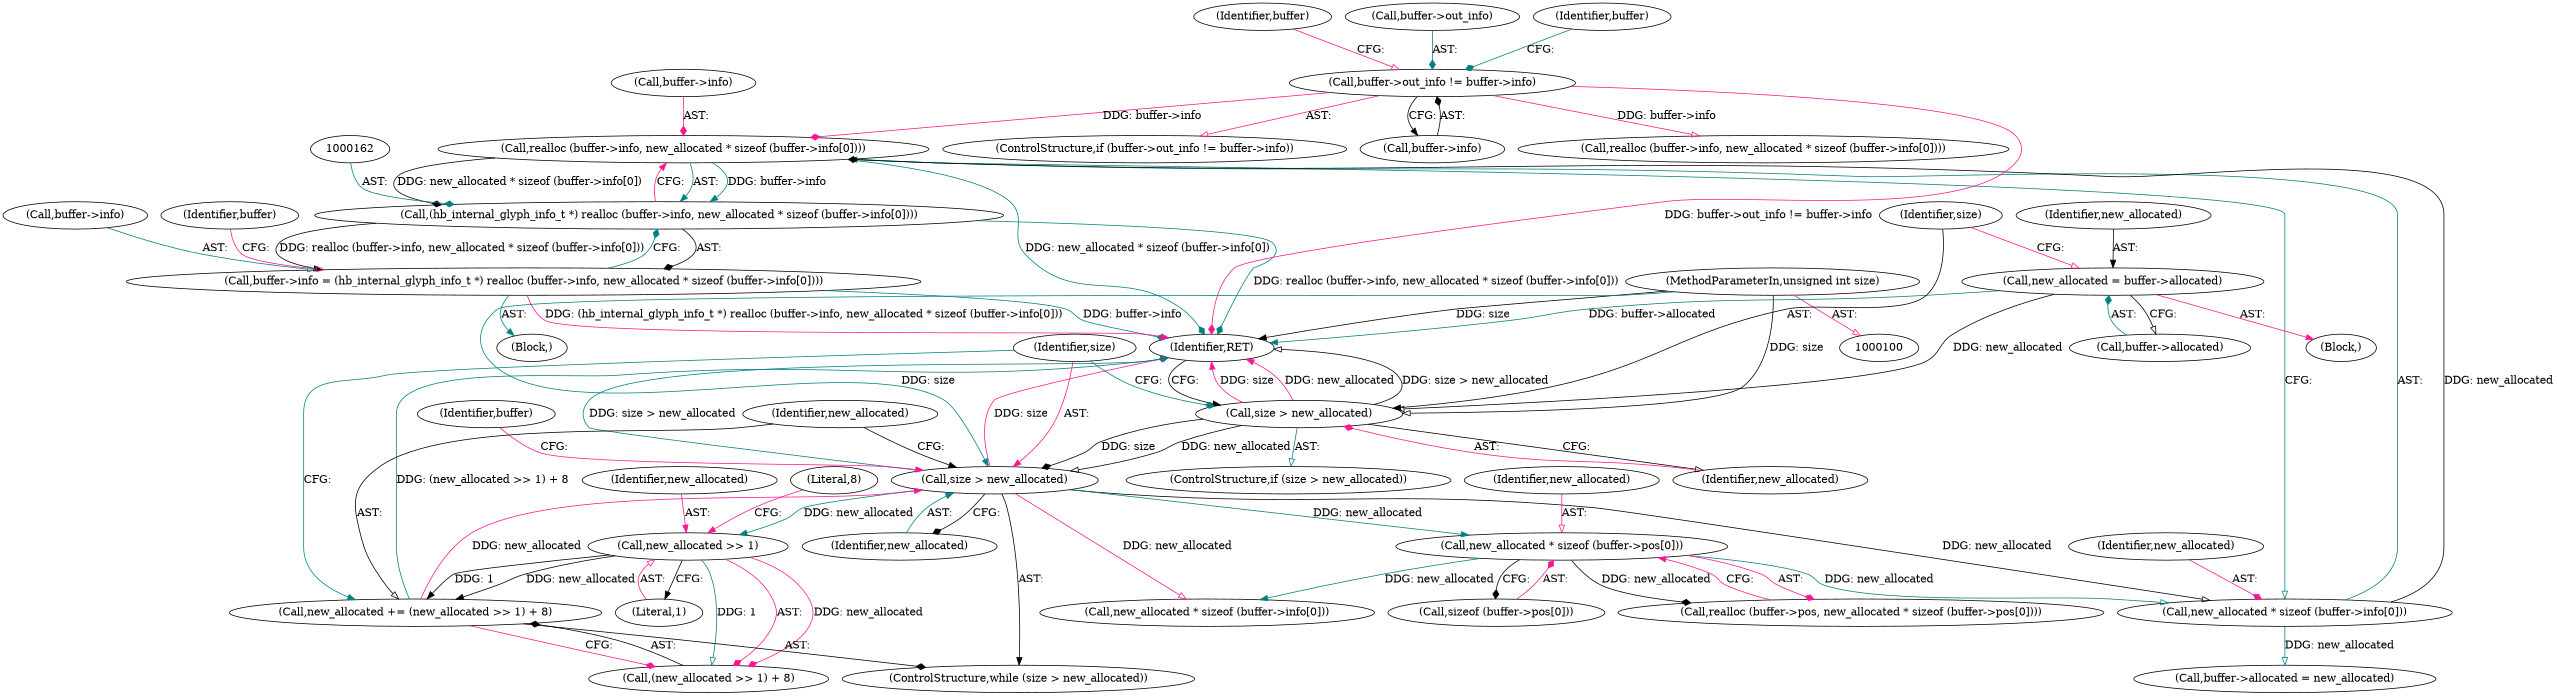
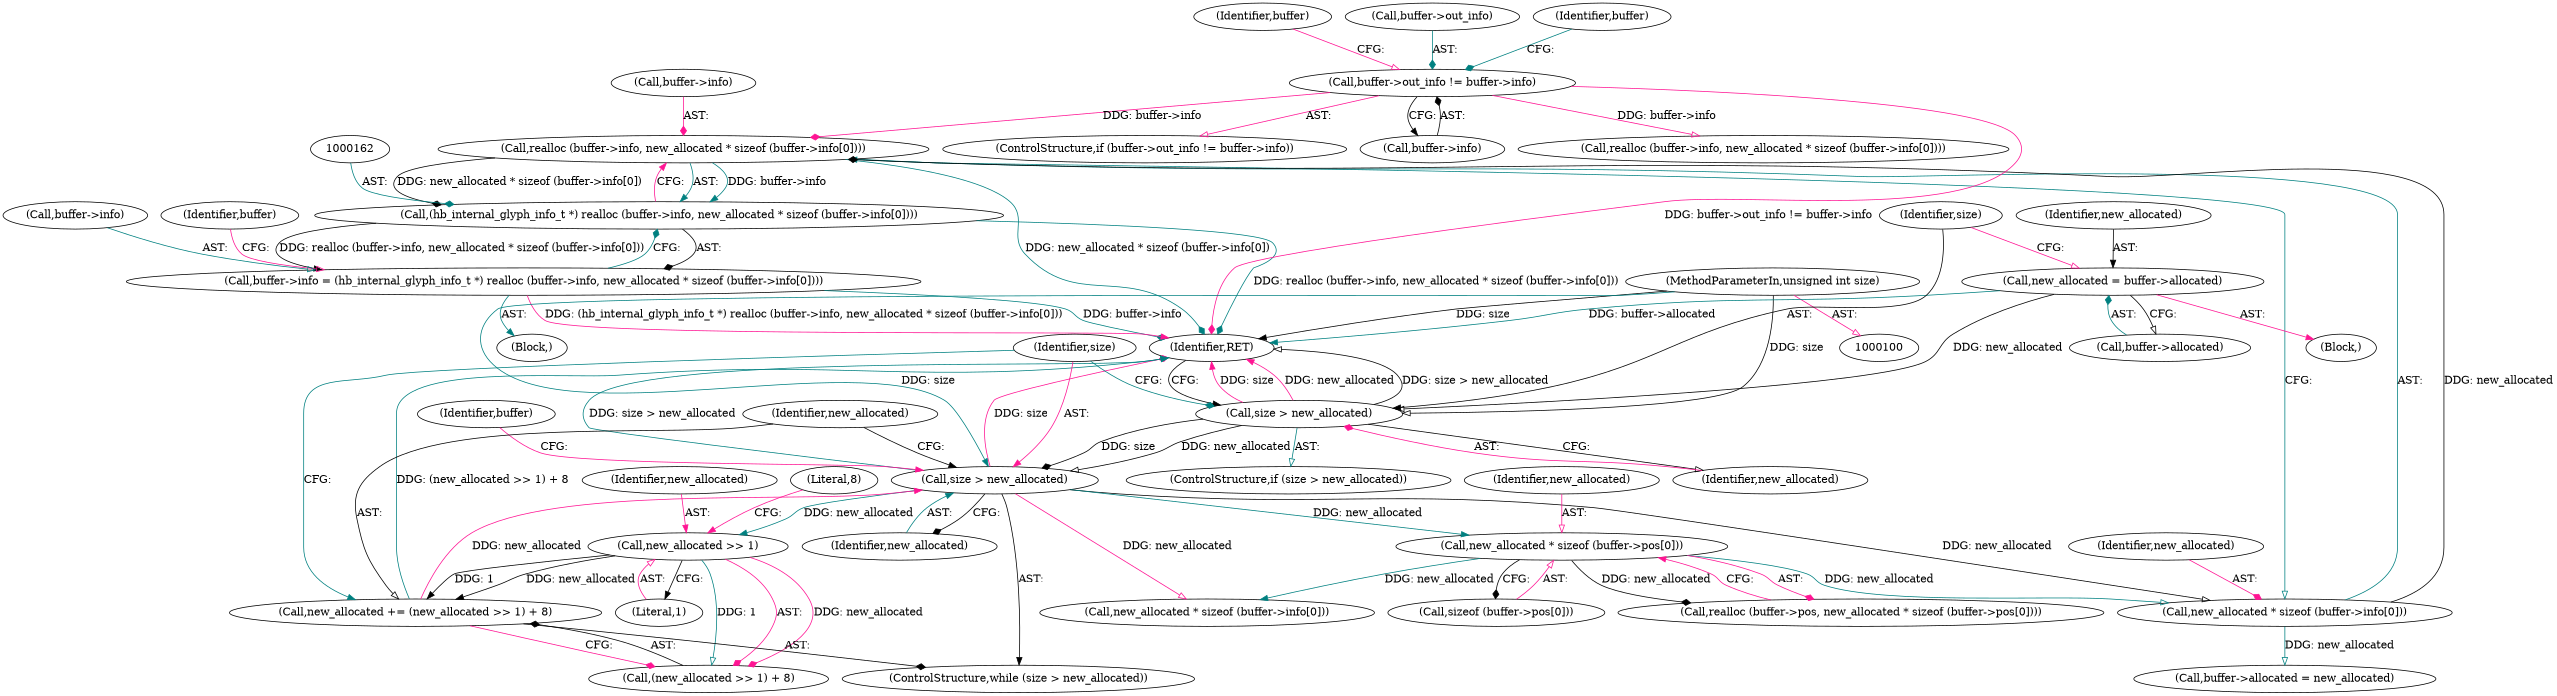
edge "(Call,sizeof (buffer->pos[0]))" -> "(Call,new_allocated * sizeof (buffer->pos[0]))": arrowhead diamond -> onormal
